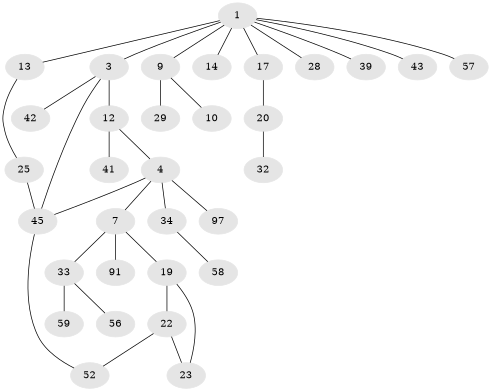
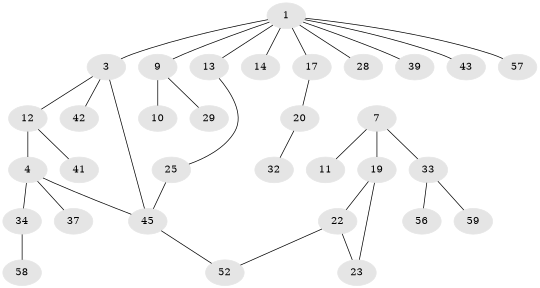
edge "4" -- "7": removed
node "97": label "97" -> "37"
node "91": label "91" -> "11"
